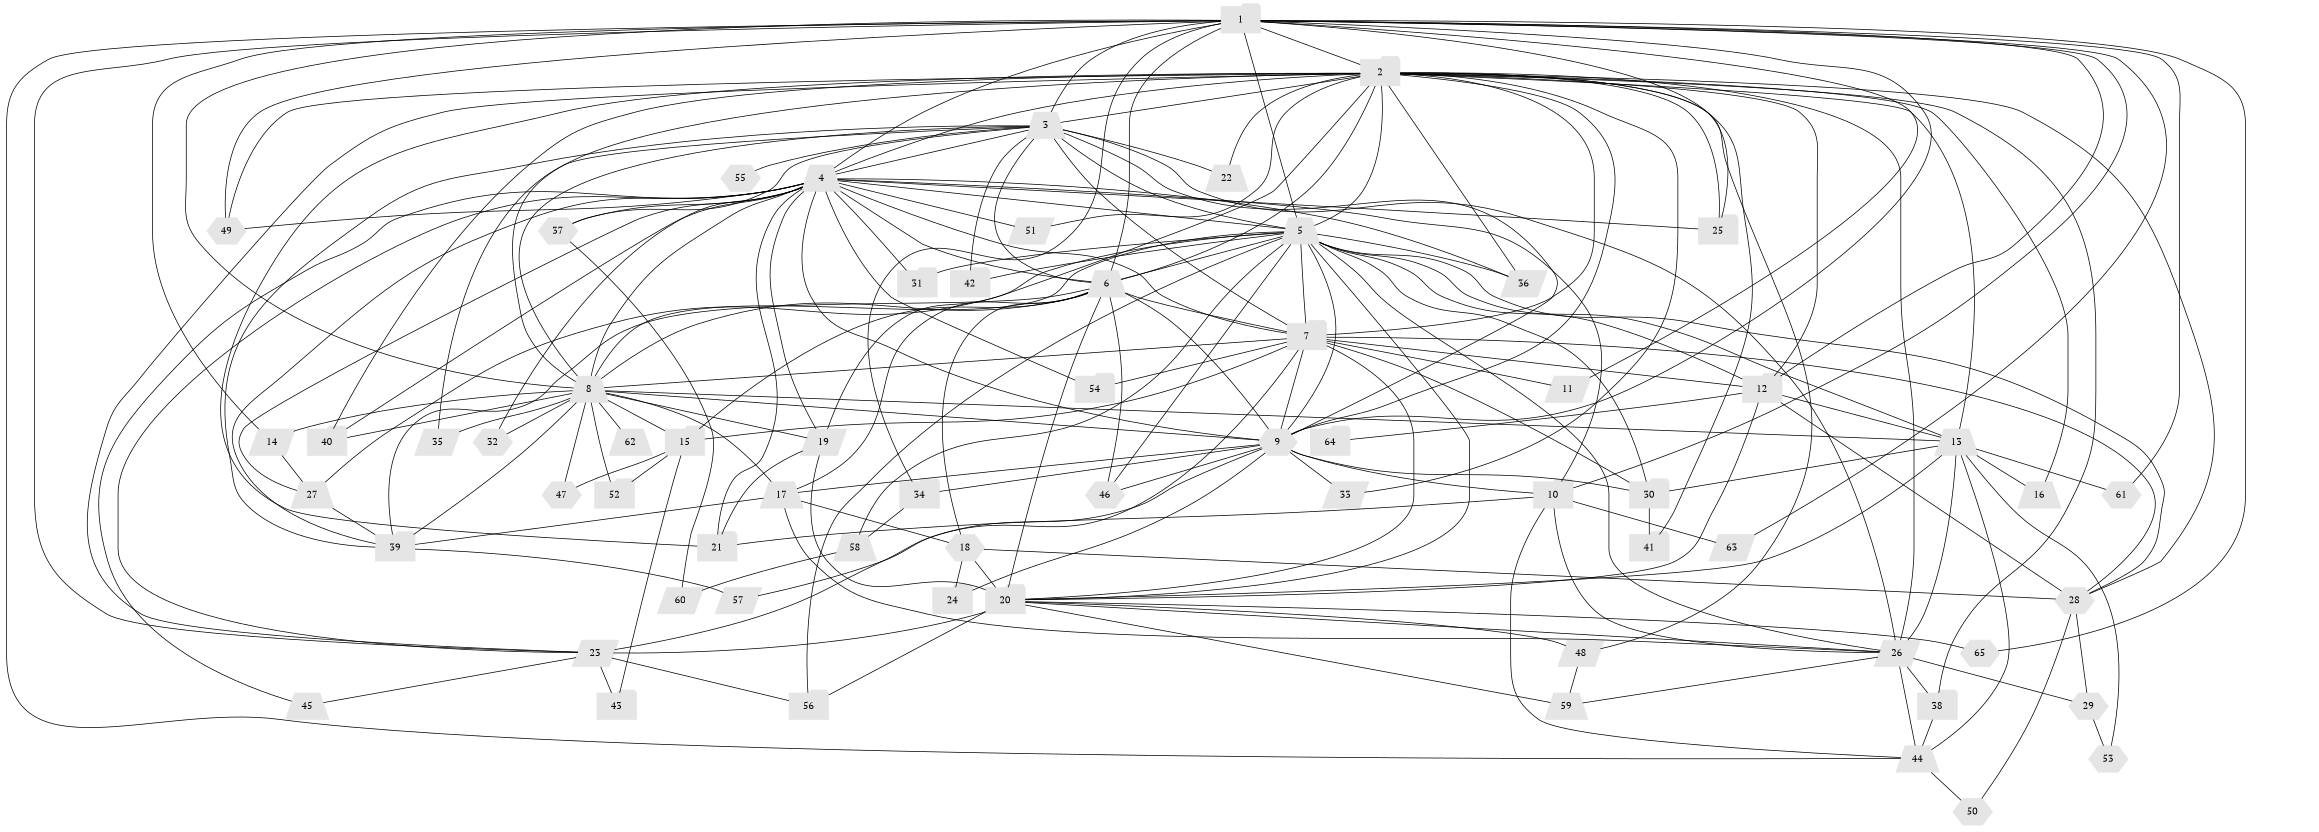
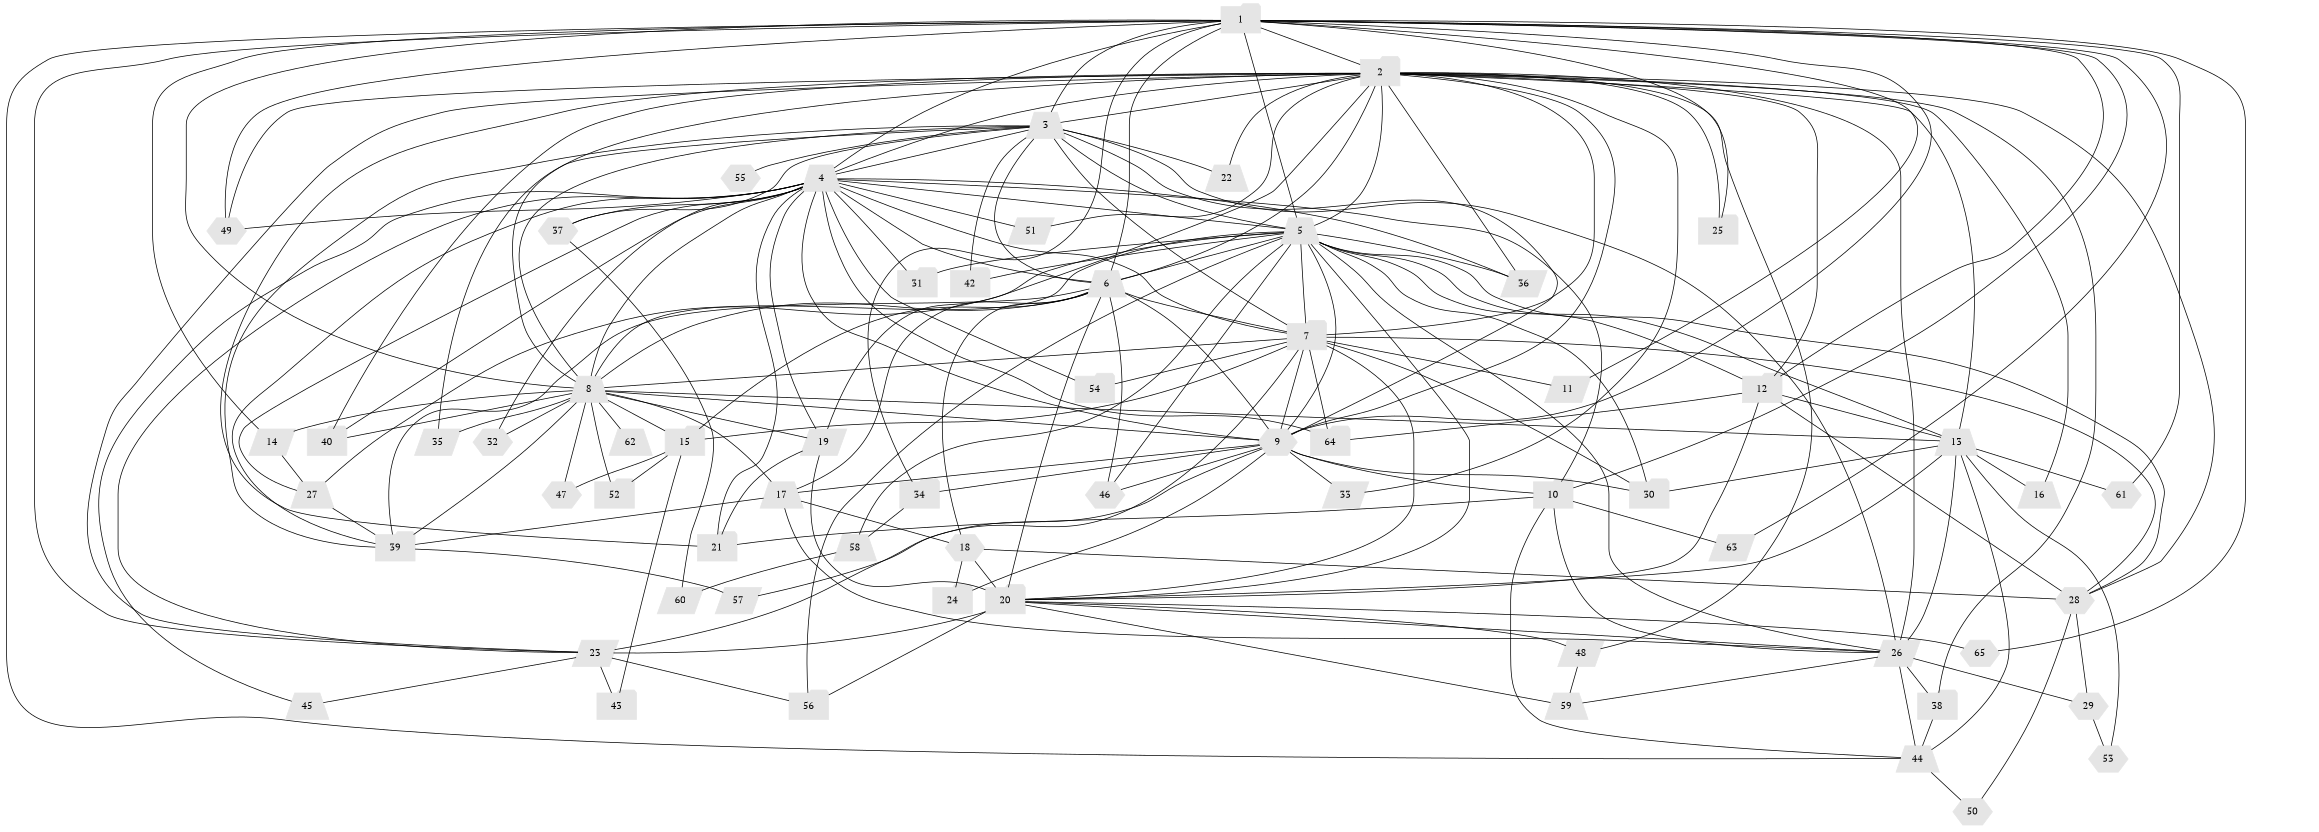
edge "4" -- "25": now "4" -- "64"
edge "7" -- "12": now "7" -- "64"
node "41": removed
